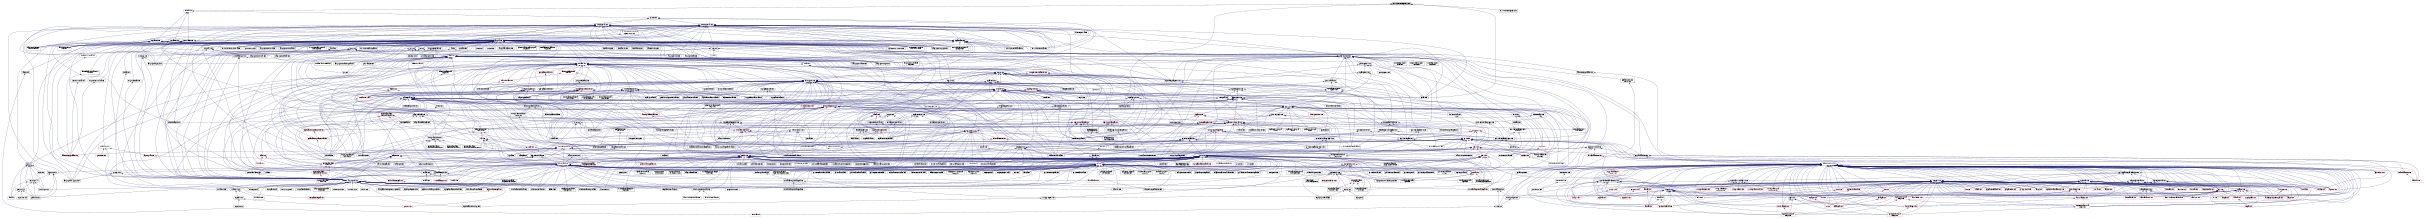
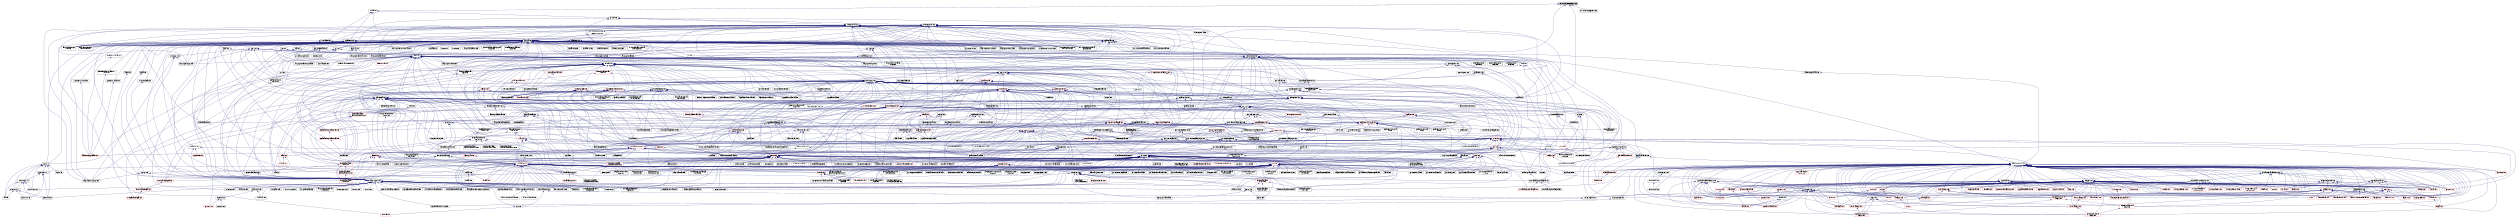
node "intrusive_ptr.hpp": label "intrusive_ptr.hpp" -> "credit_ptr.hpp"
node "polymorphic_template.cpp": removed
